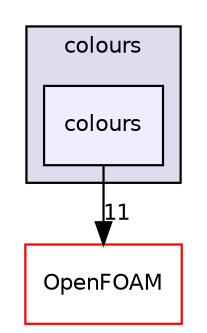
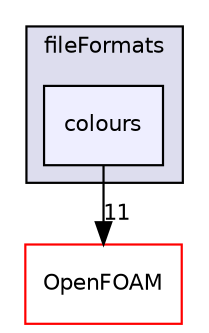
cluster "colours": label "colours" -> "fileFormats"
